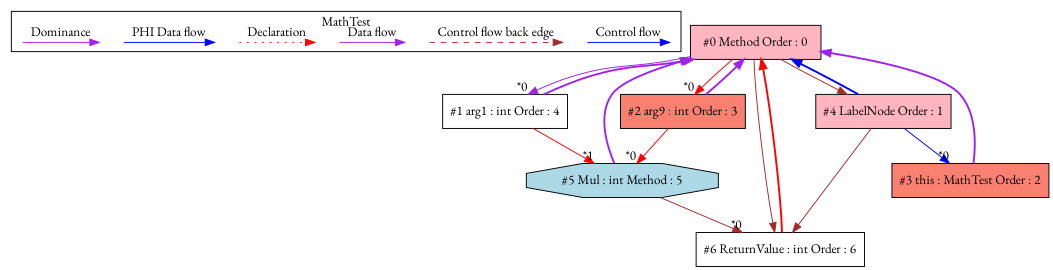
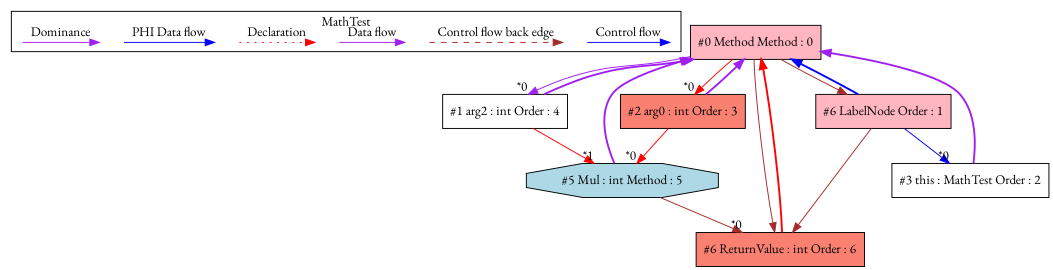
node "#0 Method Order : 0": label "#0 Method Order : 0" -> "#0 Method Method : 0"
node "#1 arg1 : int Order : 4": label "#1 arg1 : int Order : 4" -> "#1 arg2 : int Order : 4"
node "#2 arg9 : int Order : 3": label "#2 arg9 : int Order : 3" -> "#2 arg0 : int Order : 3"
node "#4 LabelNode Order : 1": label "#4 LabelNode Order : 1" -> "#6 LabelNode Order : 1"
node "#3 this : MathTest Order : 2": fillcolor salmon -> white
node "#6 ReturnValue : int Order : 6": fillcolor white -> salmon
